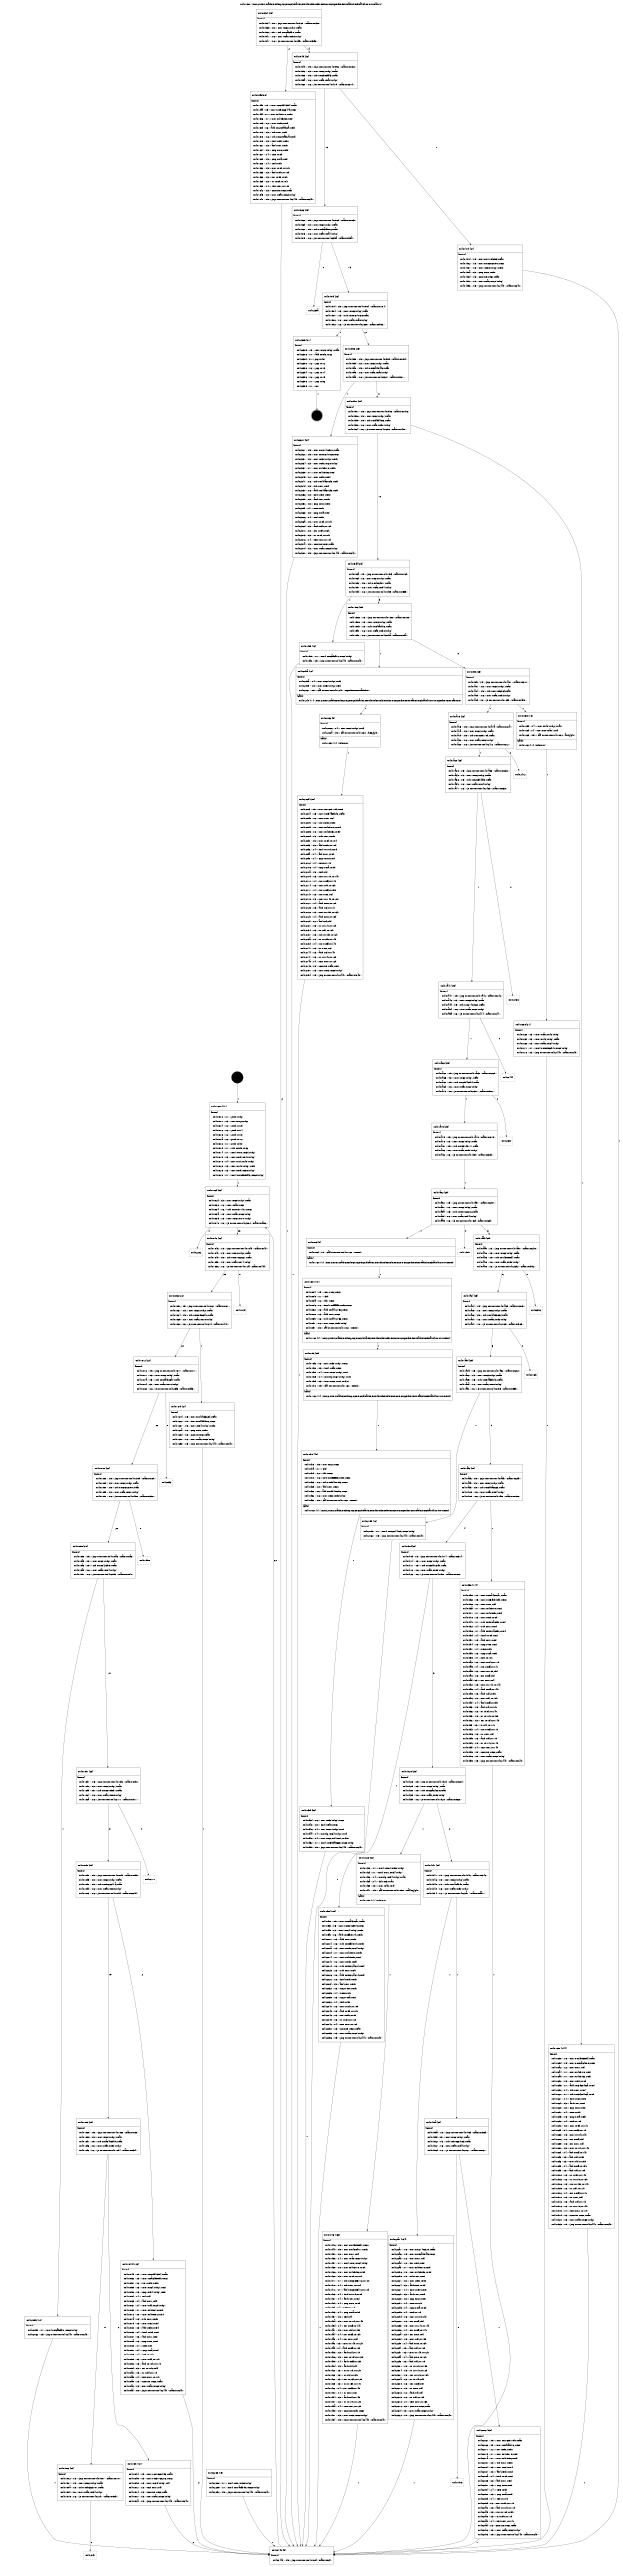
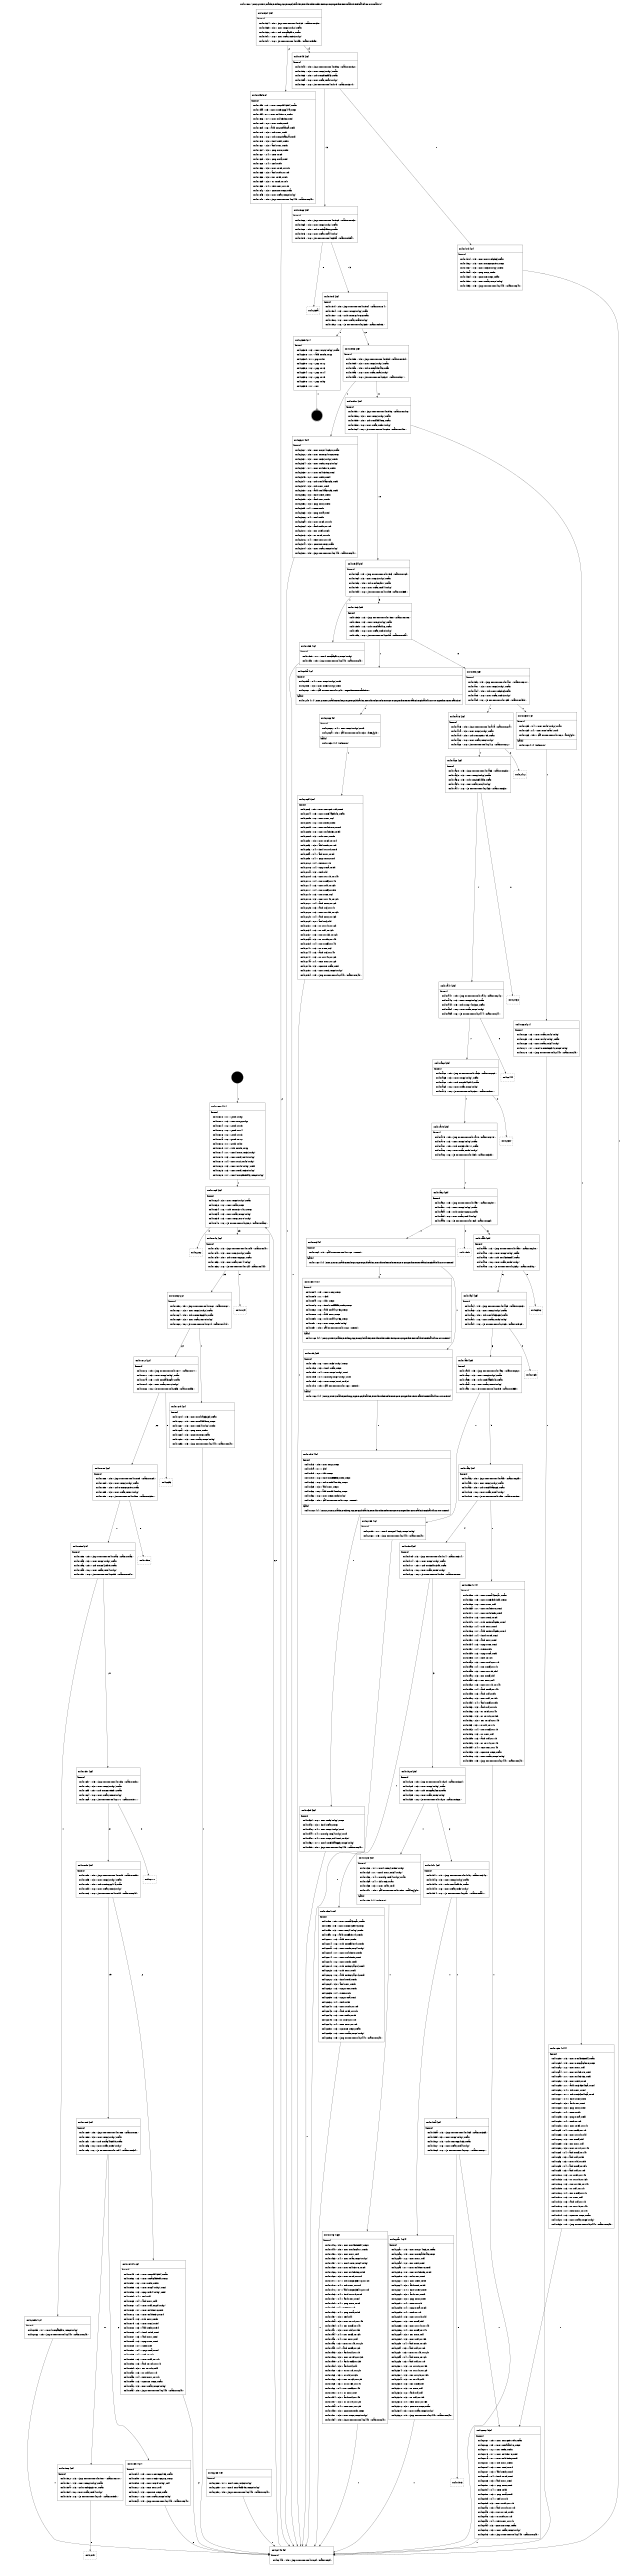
edge "0x401ed4 [40]" -> "0x401efc [25]": now "0x401ecf [5]" -> "0x401efc [25]"
edge "0x401888 [22]" -> "0x40189e [25]": label " 22" -> " 1"
edge "0x401c98 [144]" -> "0x40244b [5]": now "0x401c98 [144]" -> "0x402067 [83]"
